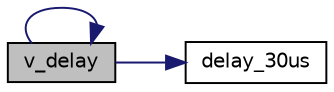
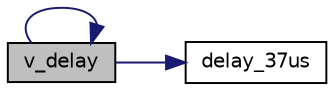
node "delay_30us": label "delay_30us" -> "delay_37us"
